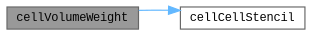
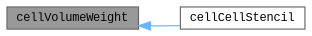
edge "cellVolumeWeight" -> "cellCellStencil": reversed
